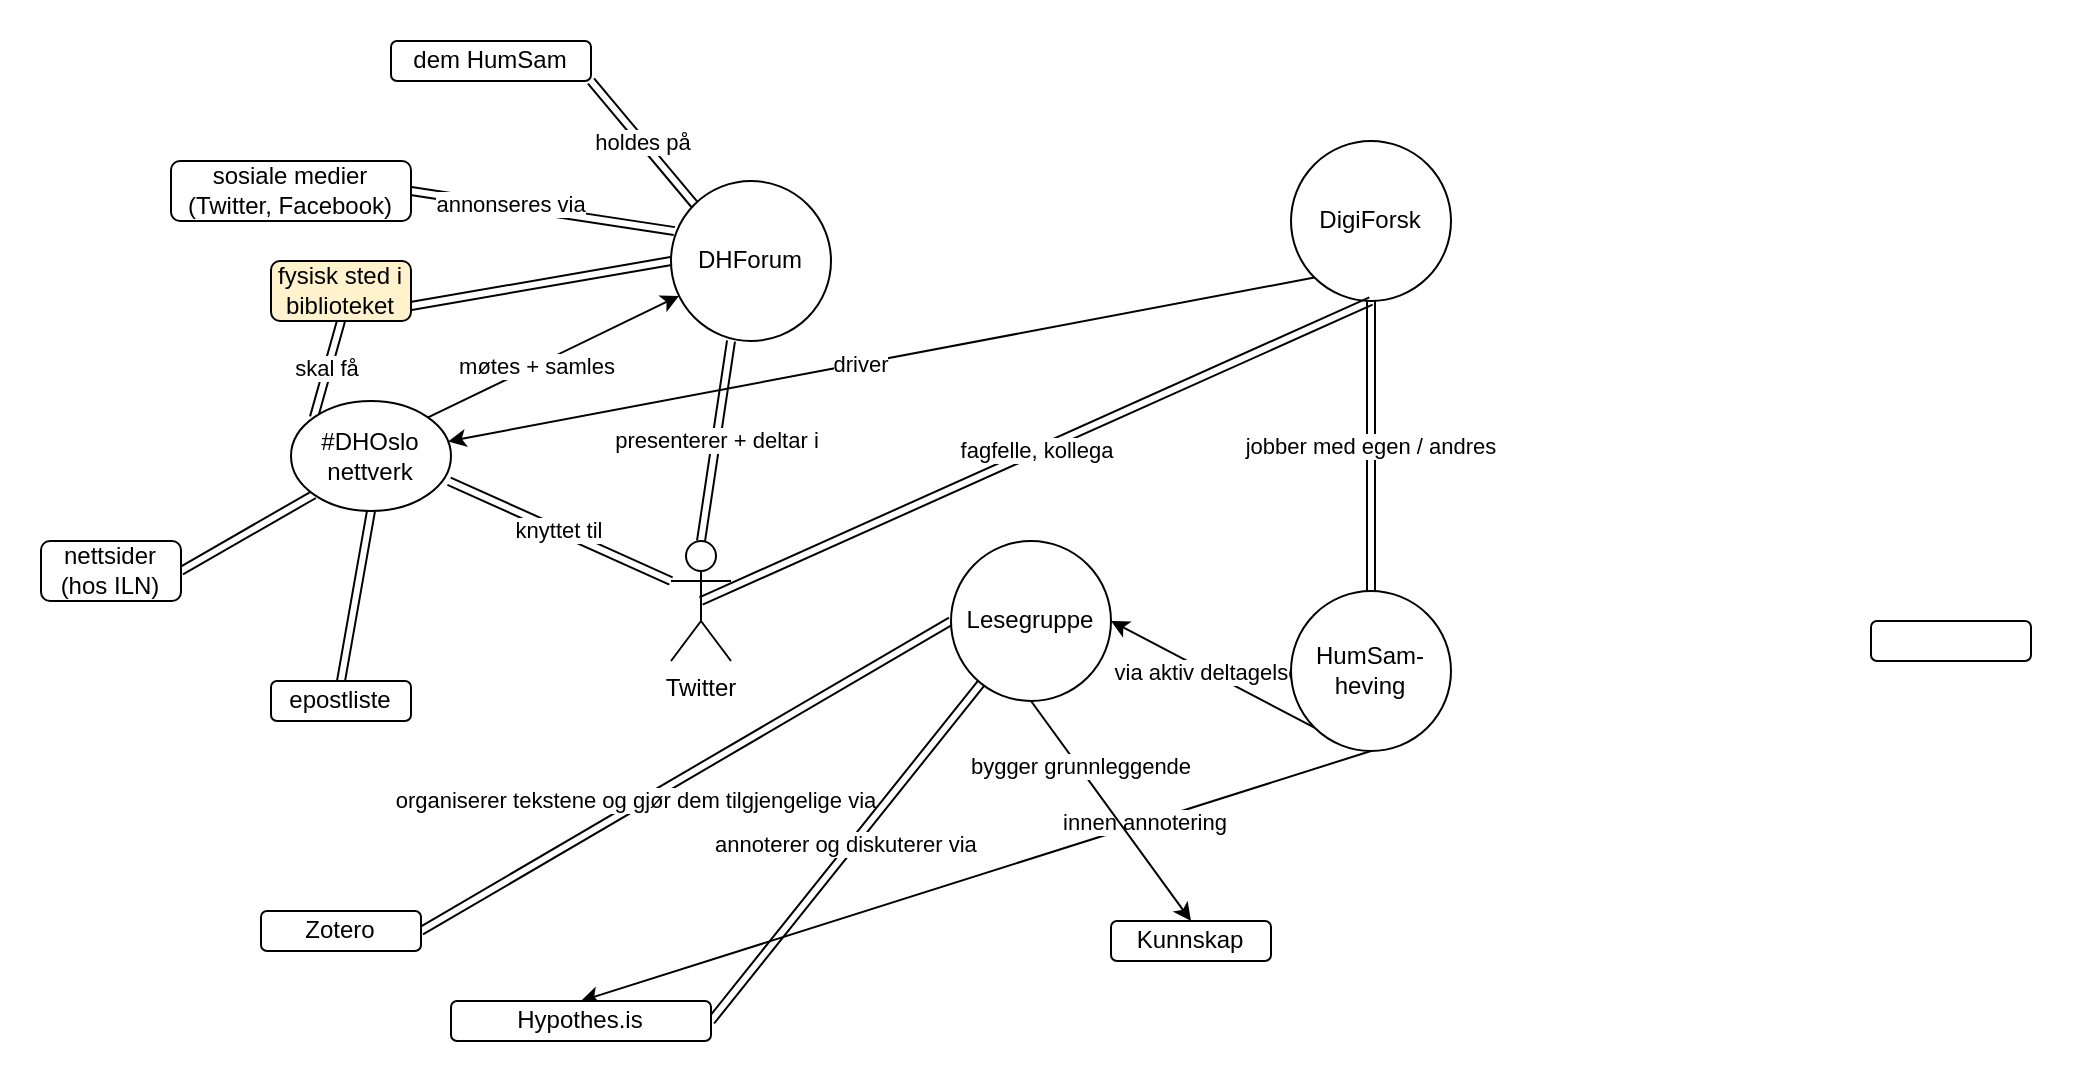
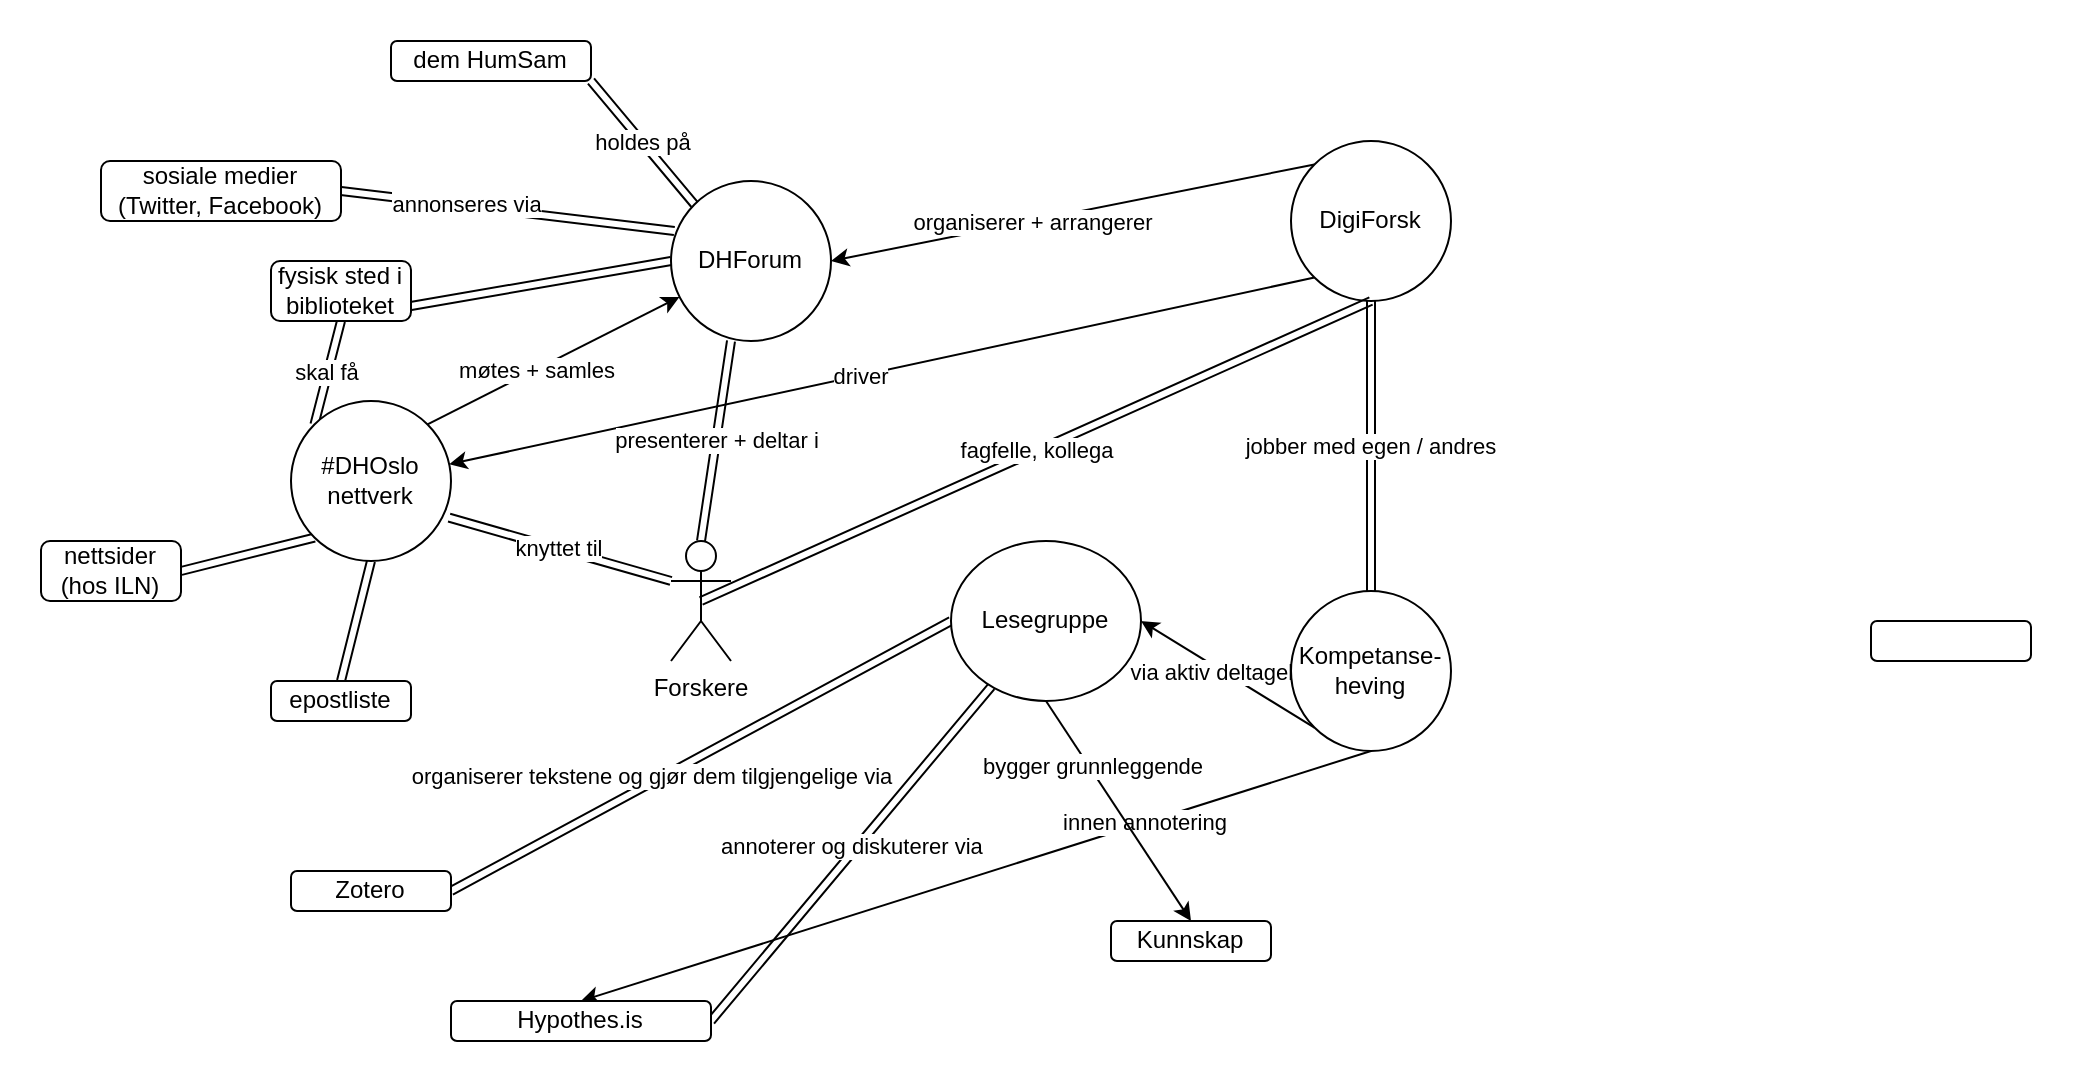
edge "DigiForsk" -> "DHForum": added, label "organiserer + arrangerer"
node "sosiale medier (Twitter, Facebook)": moved (291, 191) -> (221, 191)
node "fysisk sted i biblioteket": fillcolor #fff2cc -> #ffffff
node "#DHOslo nettverk": size 160x110 -> 160x160
node "Lesegruppe": size 160x160 -> 190x160
node "HumSam-heving": label "HumSam-heving" -> "Kompetanse-heving"
node "Twitter": label "Twitter" -> "Forskere"
node "Zotero": moved (341, 931) -> (371, 891)
